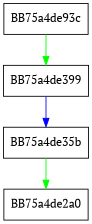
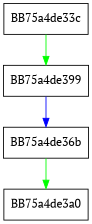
node "BB75a4de93c": label "BB75a4de93c" -> "BB75a4de33c"
node "BB75a4de35b": label "BB75a4de35b" -> "BB75a4de36b"
node "BB75a4de2a0": label "BB75a4de2a0" -> "BB75a4de3a0"
